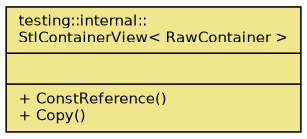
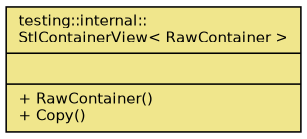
node "testing::internal::": text "+ ConstReference()" -> "+ RawContainer()"
